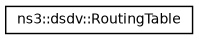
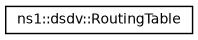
node "ns3::dsdv::RoutingTable": label "ns3::dsdv::RoutingTable" -> "ns1::dsdv::RoutingTable"
